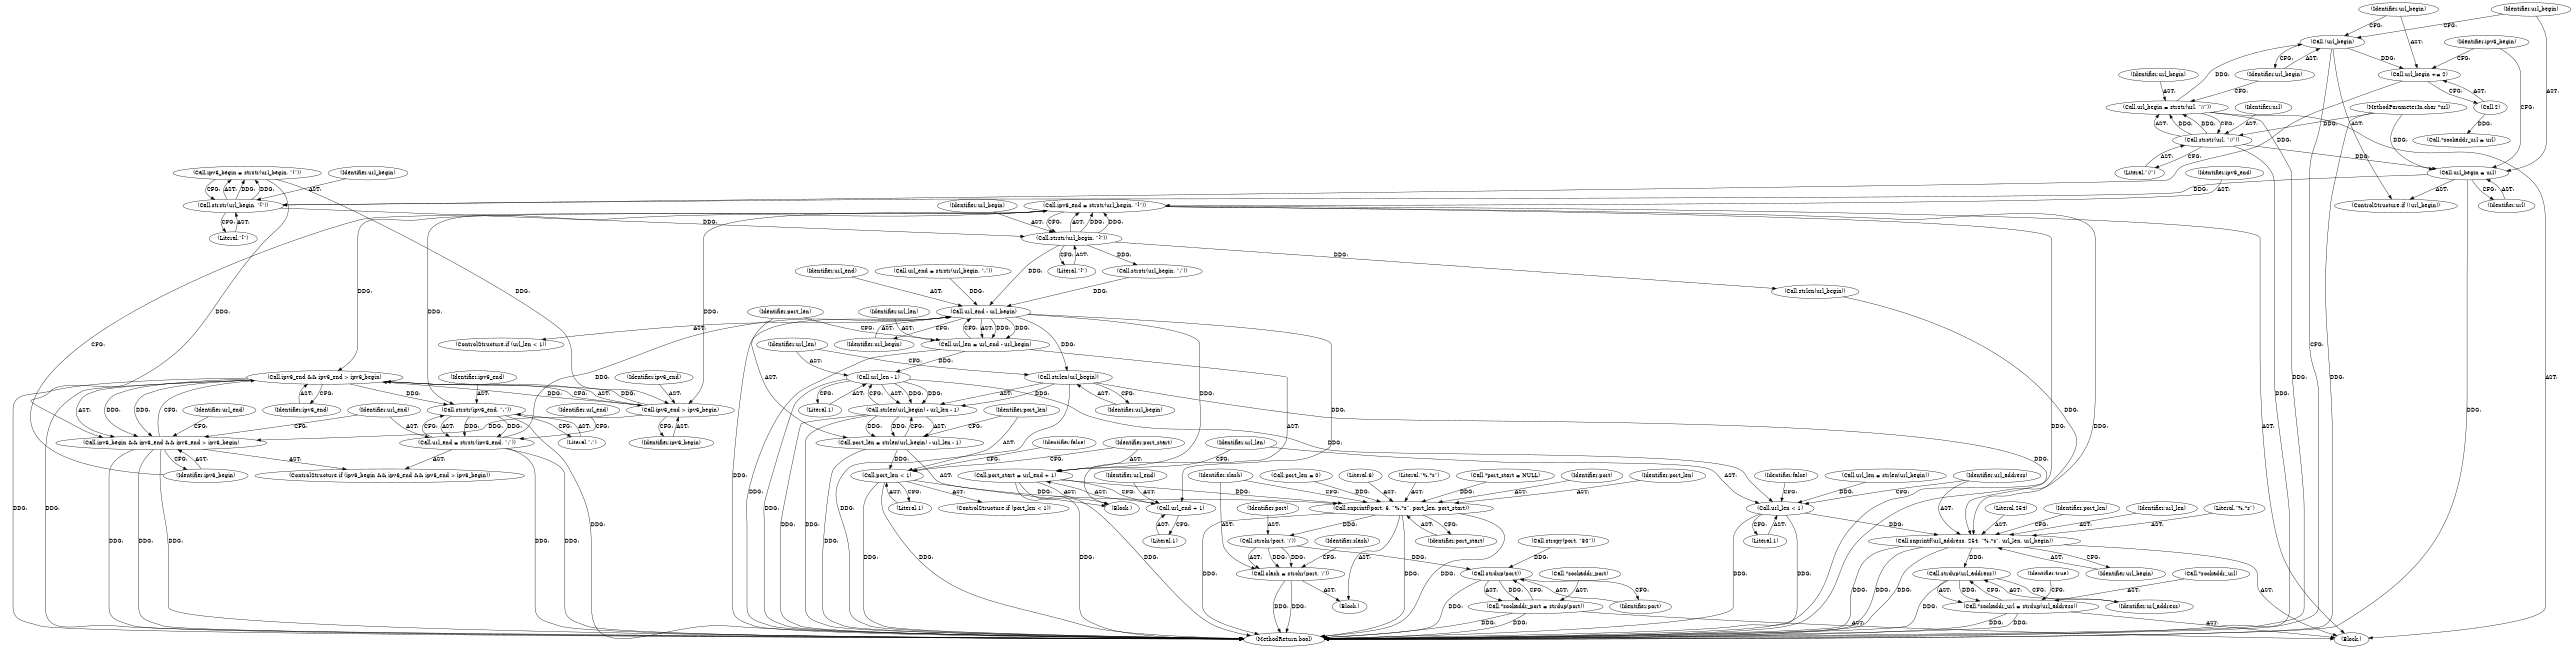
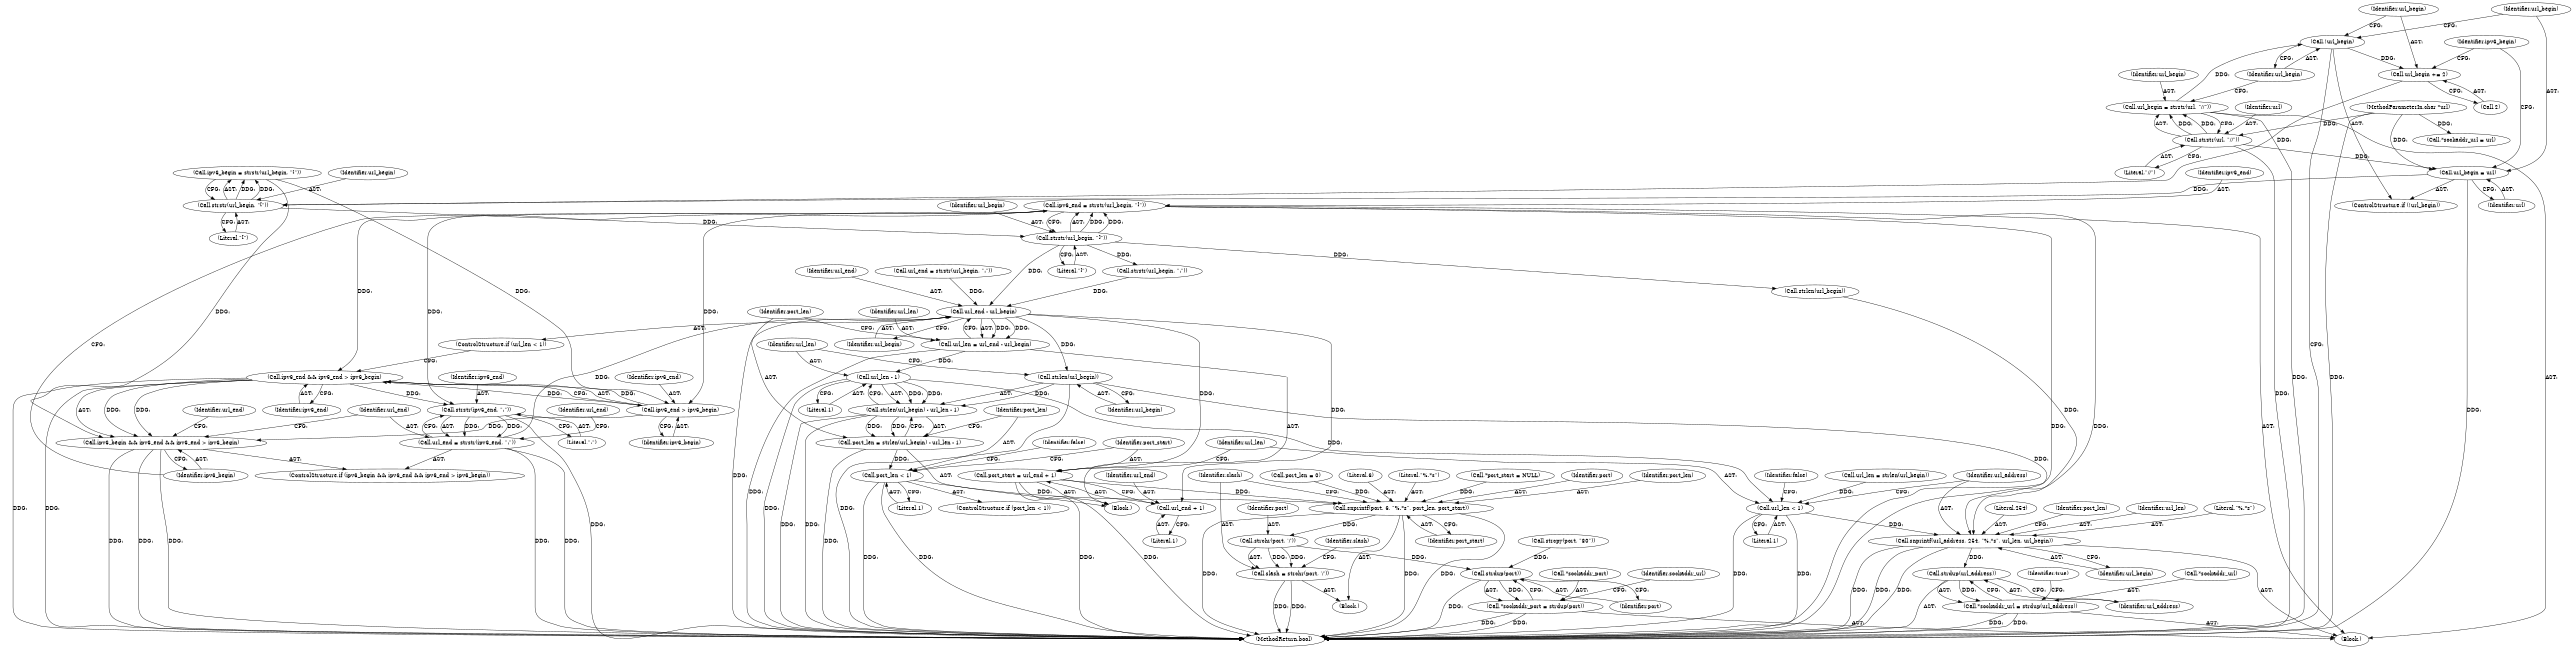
edge "(Call,2)" -> "(Call,*sockaddr_url = url)": now "(MethodParameterIn,char *url)" -> "(Call,*sockaddr_url = url)"
edge "(Call,ipv6_begin && ipv6_end && ipv6_end > ipv6_begin)" -> "(Call,ipv6_end && ipv6_end > ipv6_begin)": now "(ControlStructure,if (url_len < 1))" -> "(Call,ipv6_end && ipv6_end > ipv6_begin)"
node "(Identifier,sockaddr_url)": added
edge "(Call,strdup(url_address))" -> "(MethodReturn,bool)": label "DDG: " -> "AST: "
